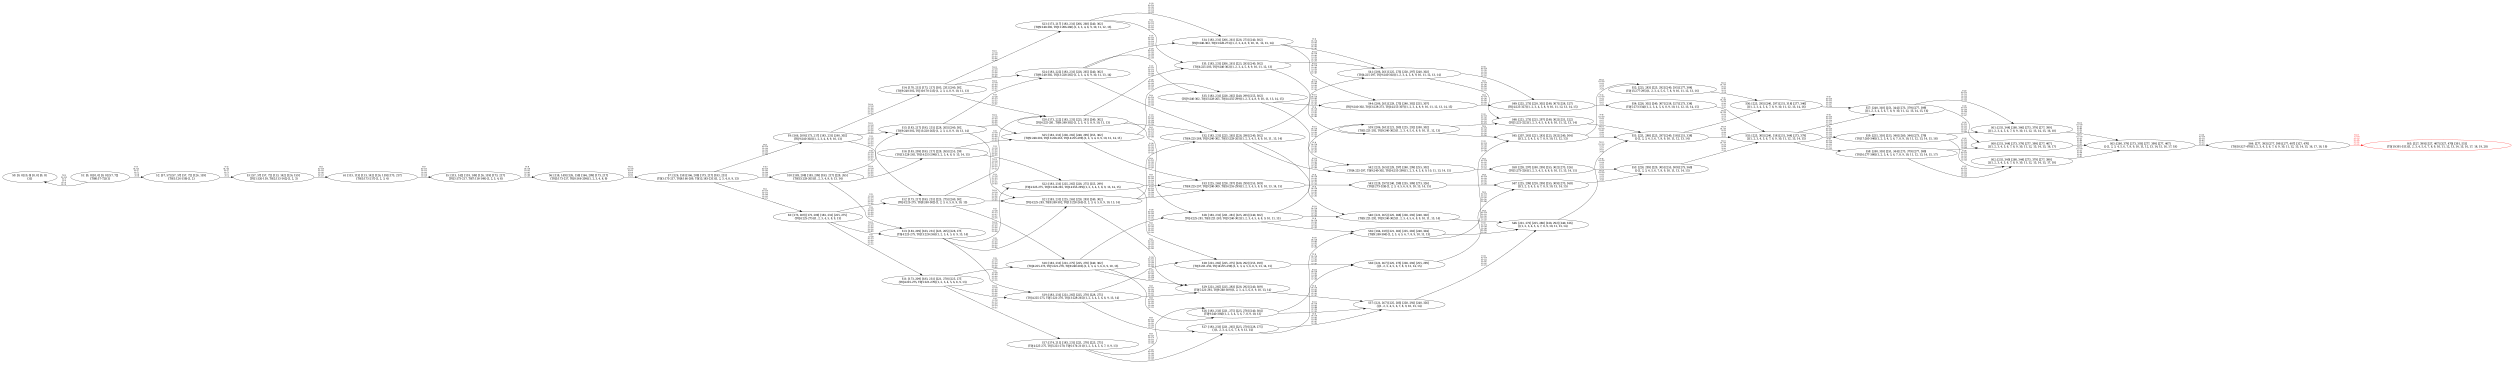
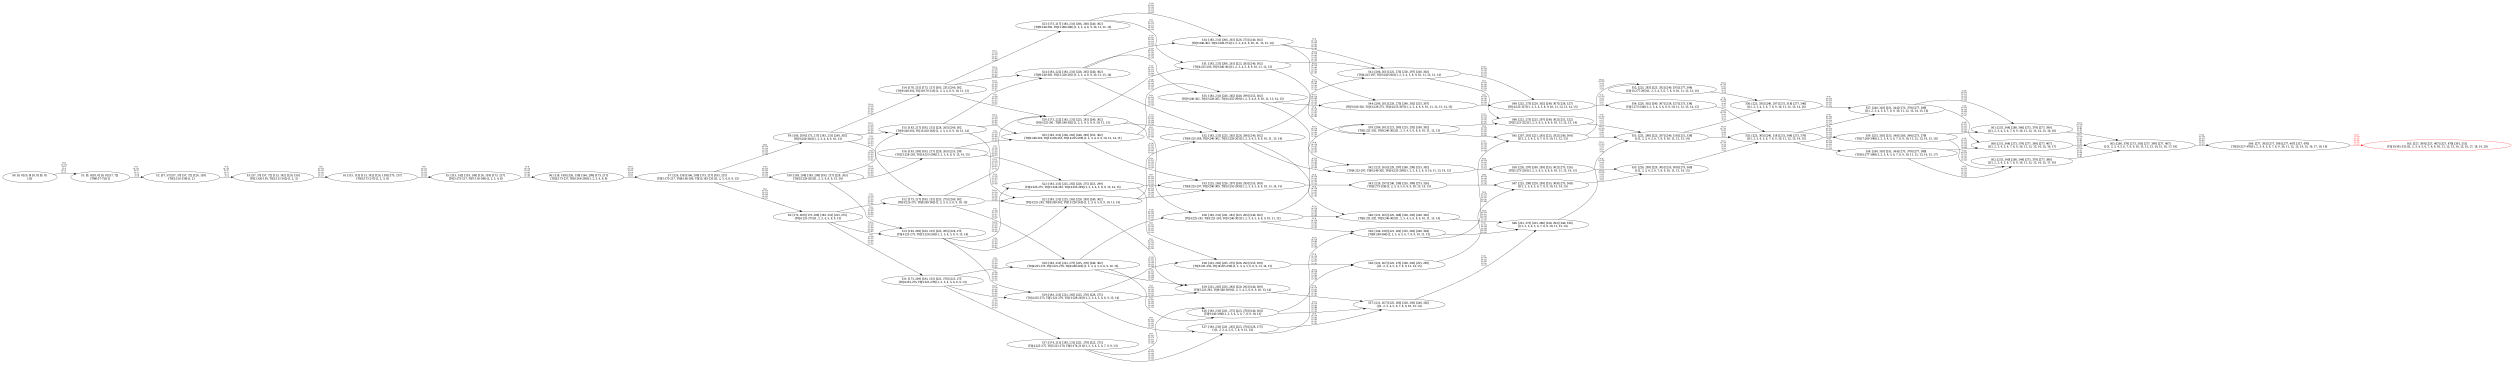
edge "S1: [0, 0] [0, 0] [0, 0] [57, 72] {T0J0:57-72}{1}" -> "S0: [0, 0] [0, 0] [0, 0] [0, 0] {}{}": reversed
